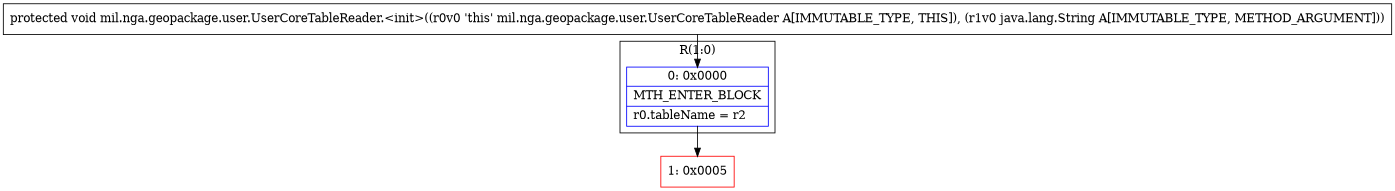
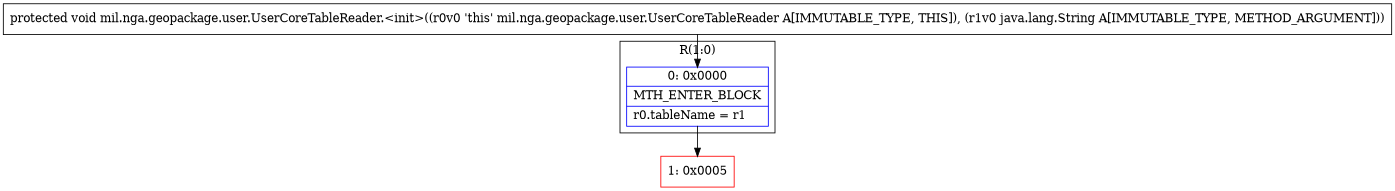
node "0: 0x0000": text "r0.tableName = r2" -> "r0.tableName = r1"
